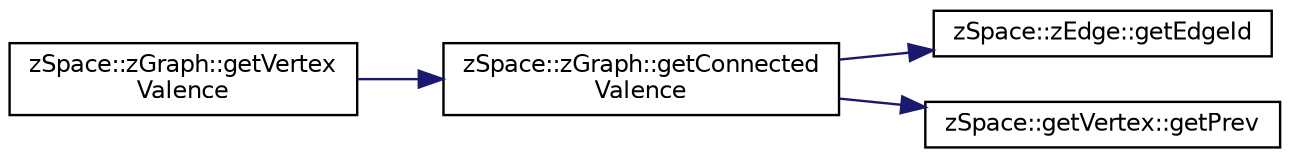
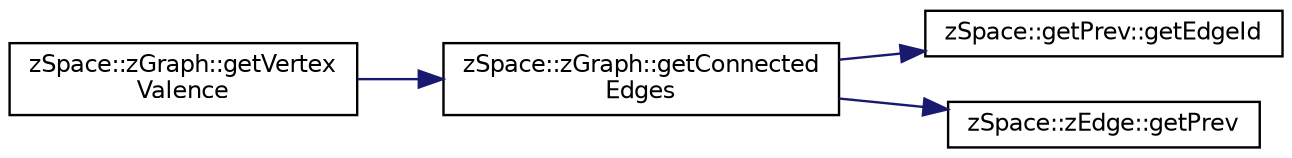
node "zSpace::zEdge::getEdgeId": label "zSpace::zEdge::getEdgeId" -> "zSpace::getPrev::getEdgeId"
node "zSpace::zGraph::getConnected Valence": label "zSpace::zGraph::getConnected Valence" -> "zSpace::zGraph::getConnected Edges"
node "zSpace::getVertex::getPrev": label "zSpace::getVertex::getPrev" -> "zSpace::zEdge::getPrev"
